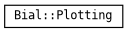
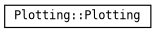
node "Bial::Plotting": label "Bial::Plotting" -> "Plotting::Plotting"
